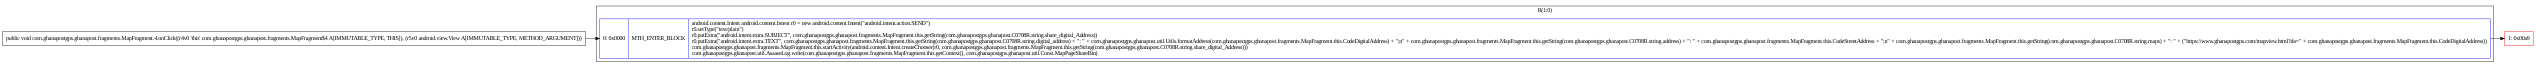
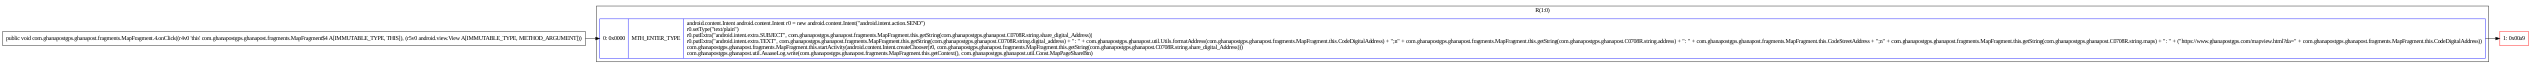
node "0: 0x0000": text "MTH_ENTER_BLOCK" -> "MTH_ENTER_TYPE"
